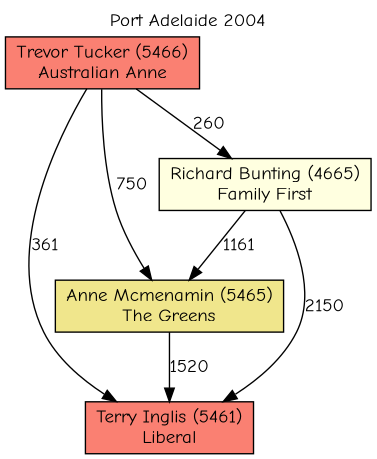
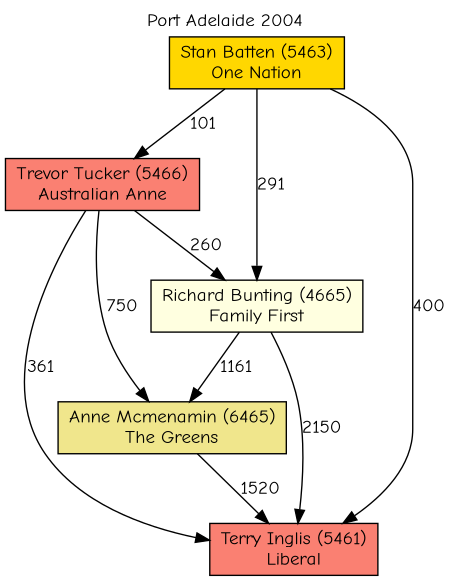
node "Stan Batten (5463) One Nation": added
node "Anne Mcmenamin (5465) The Greens": label "Anne Mcmenamin (5465) The Greens" -> "Anne Mcmenamin (6465) The Greens"
